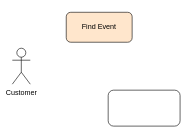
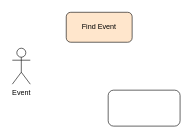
node "Customer": label "Customer" -> "Event"
